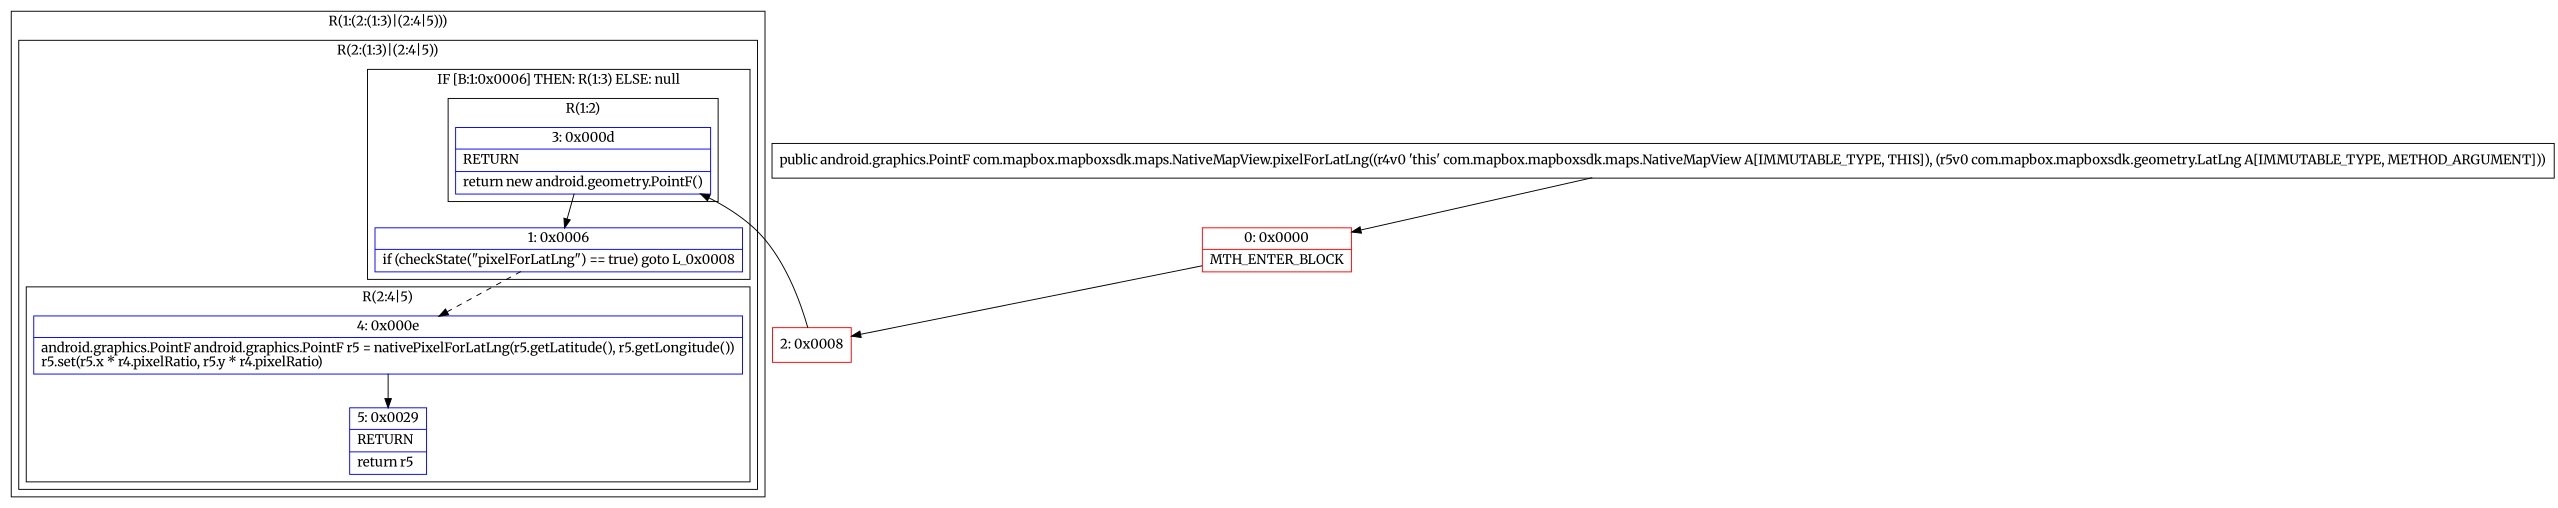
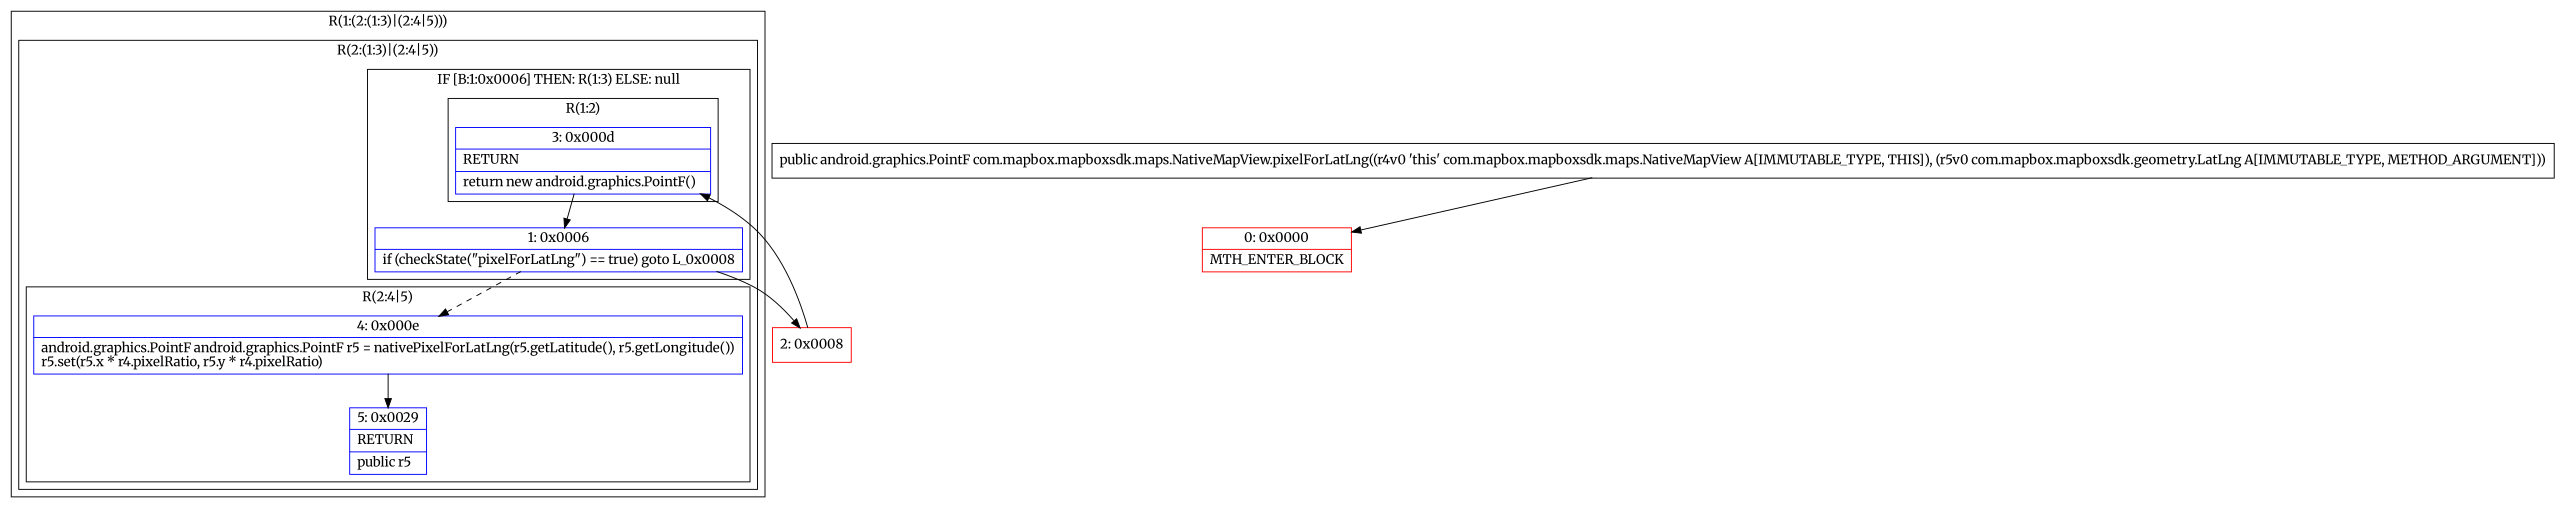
node "3: 0x000d": text "return new android.geometry.PointF()" -> "return new android.graphics.PointF()"
edge "0: 0x0000" -> "2: 0x0008": now "1: 0x0006" -> "2: 0x0008"
node "5: 0x0029": text "return r5" -> "public r5"
